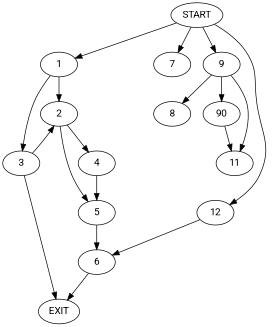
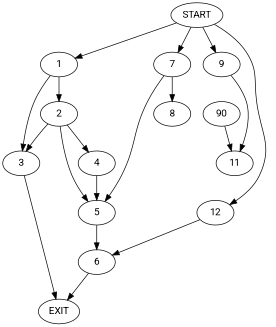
edge "9" -> "90": removed
edge "9" -> "8": now "7" -> "8"
edge "7" -> "5": added
edge "3" -> "2": reversed
